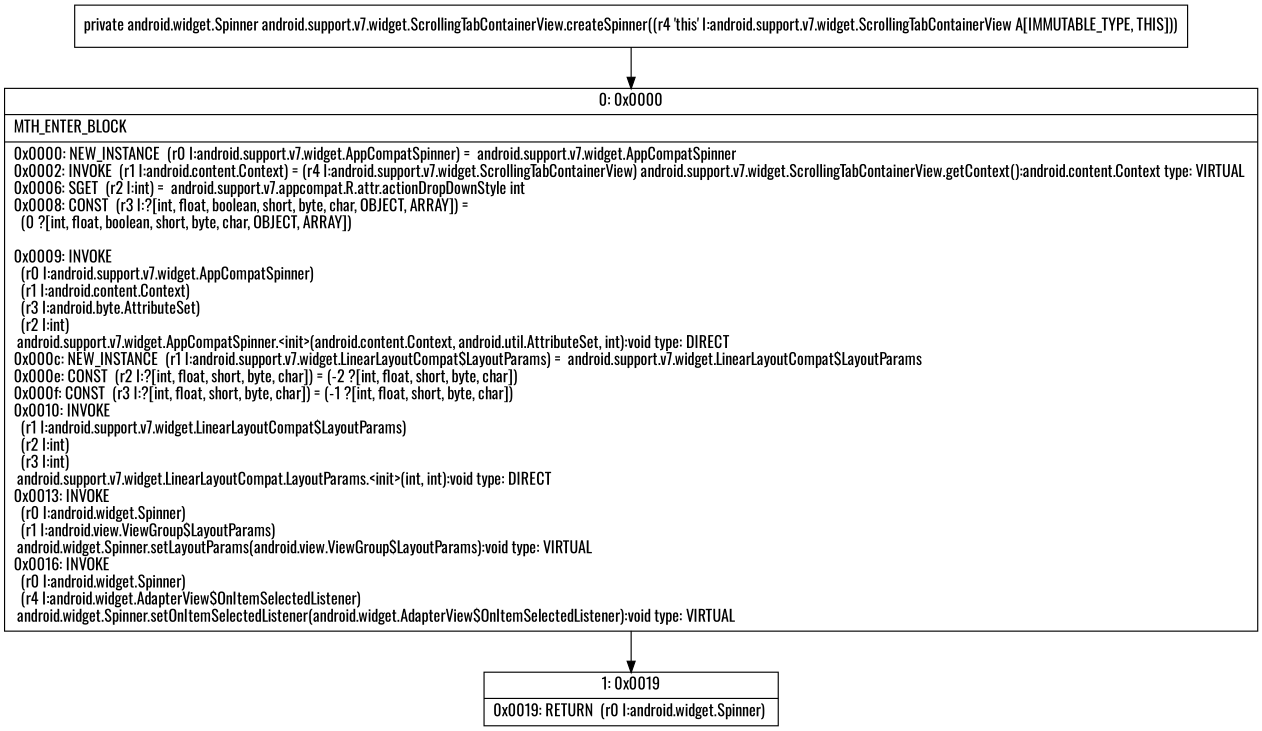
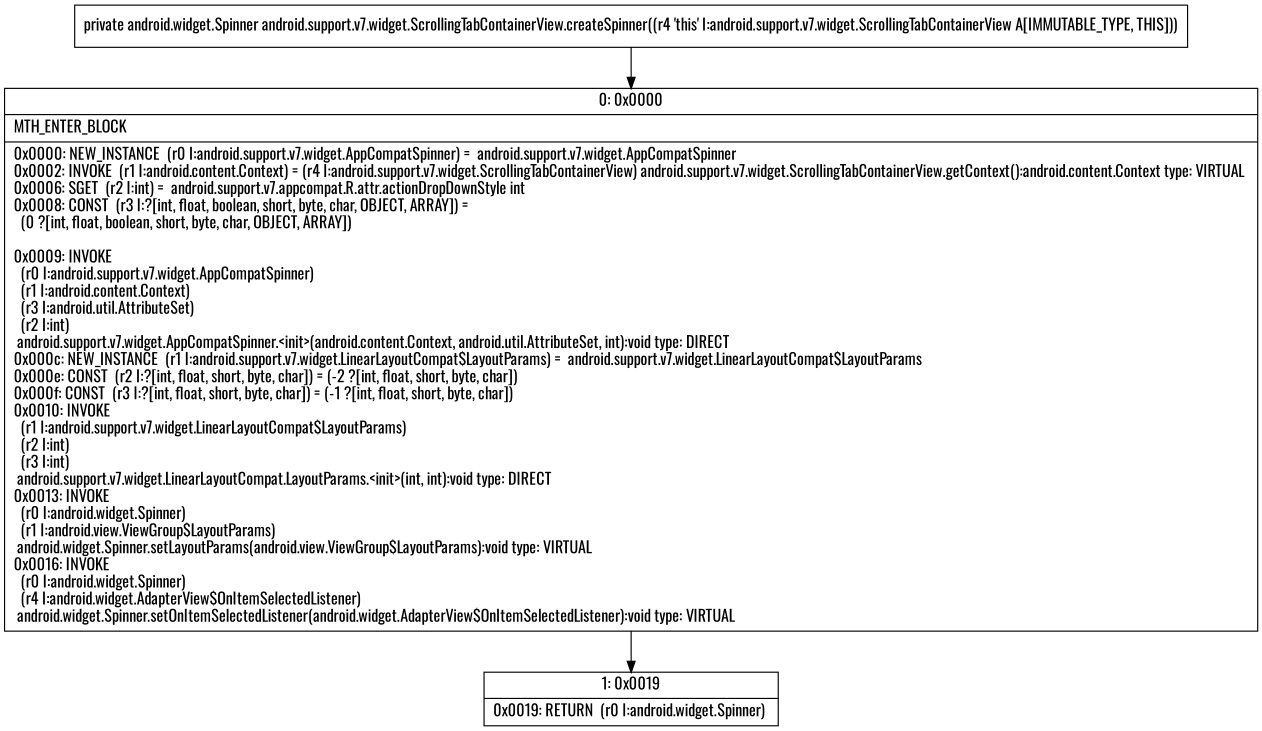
node "0: 0x0000": text "(r3 I:android.byte.AttributeSet)" -> "(r3 I:android.util.AttributeSet)"
